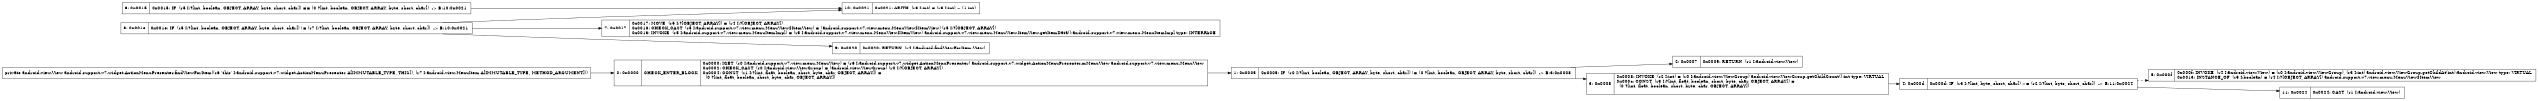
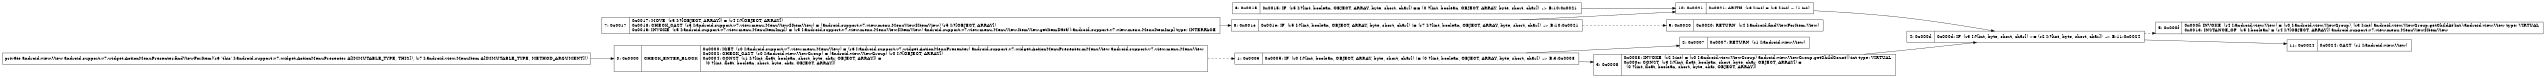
edge "10: 0x0021" -> "4: 0x000d": added
edge "8: 0x001e" -> "7: 0x0017": reversed
edge "8: 0x001e" -> "9: 0x0020": style solid -> dashed
node "2: 0x0007": text "0x0005: RETURN  (r1 I:android.view.View)" -> "0x0007: RETURN  (r1 I:android.view.View)"
edge "0: 0x0000" -> "1: 0x0005": style solid -> dashed
